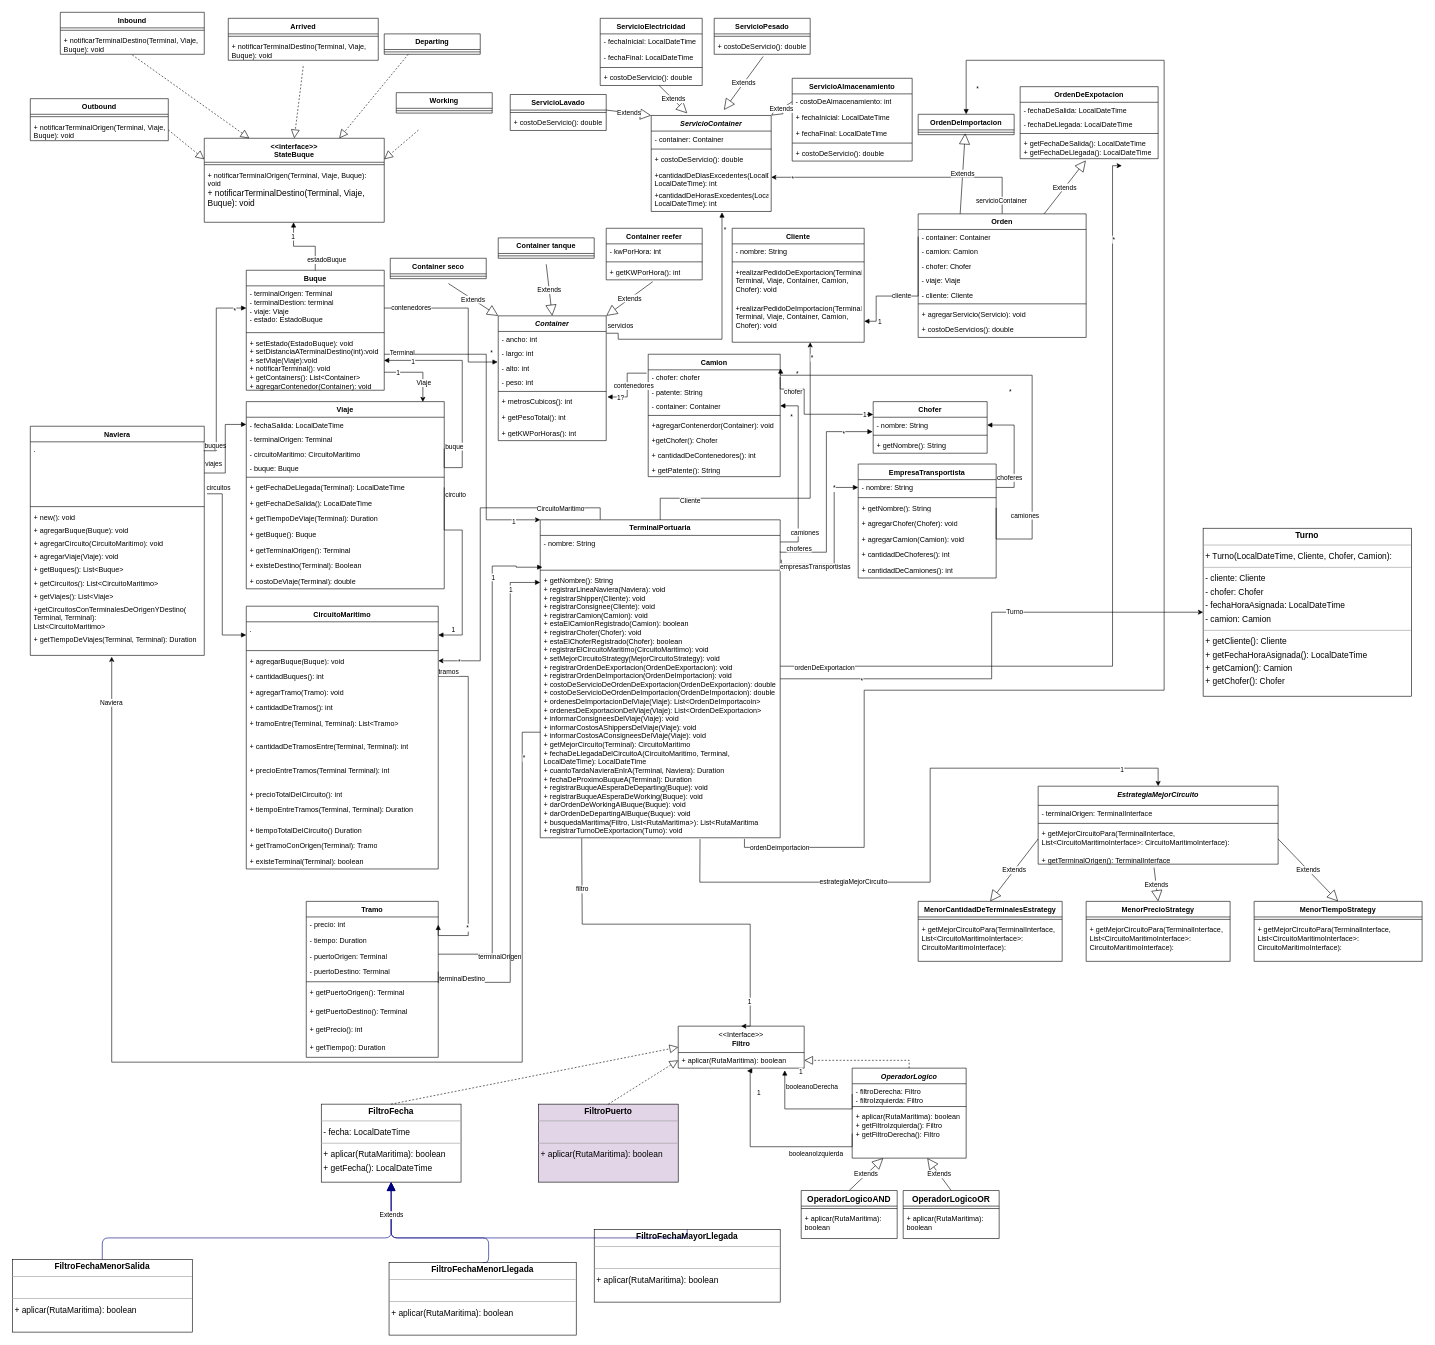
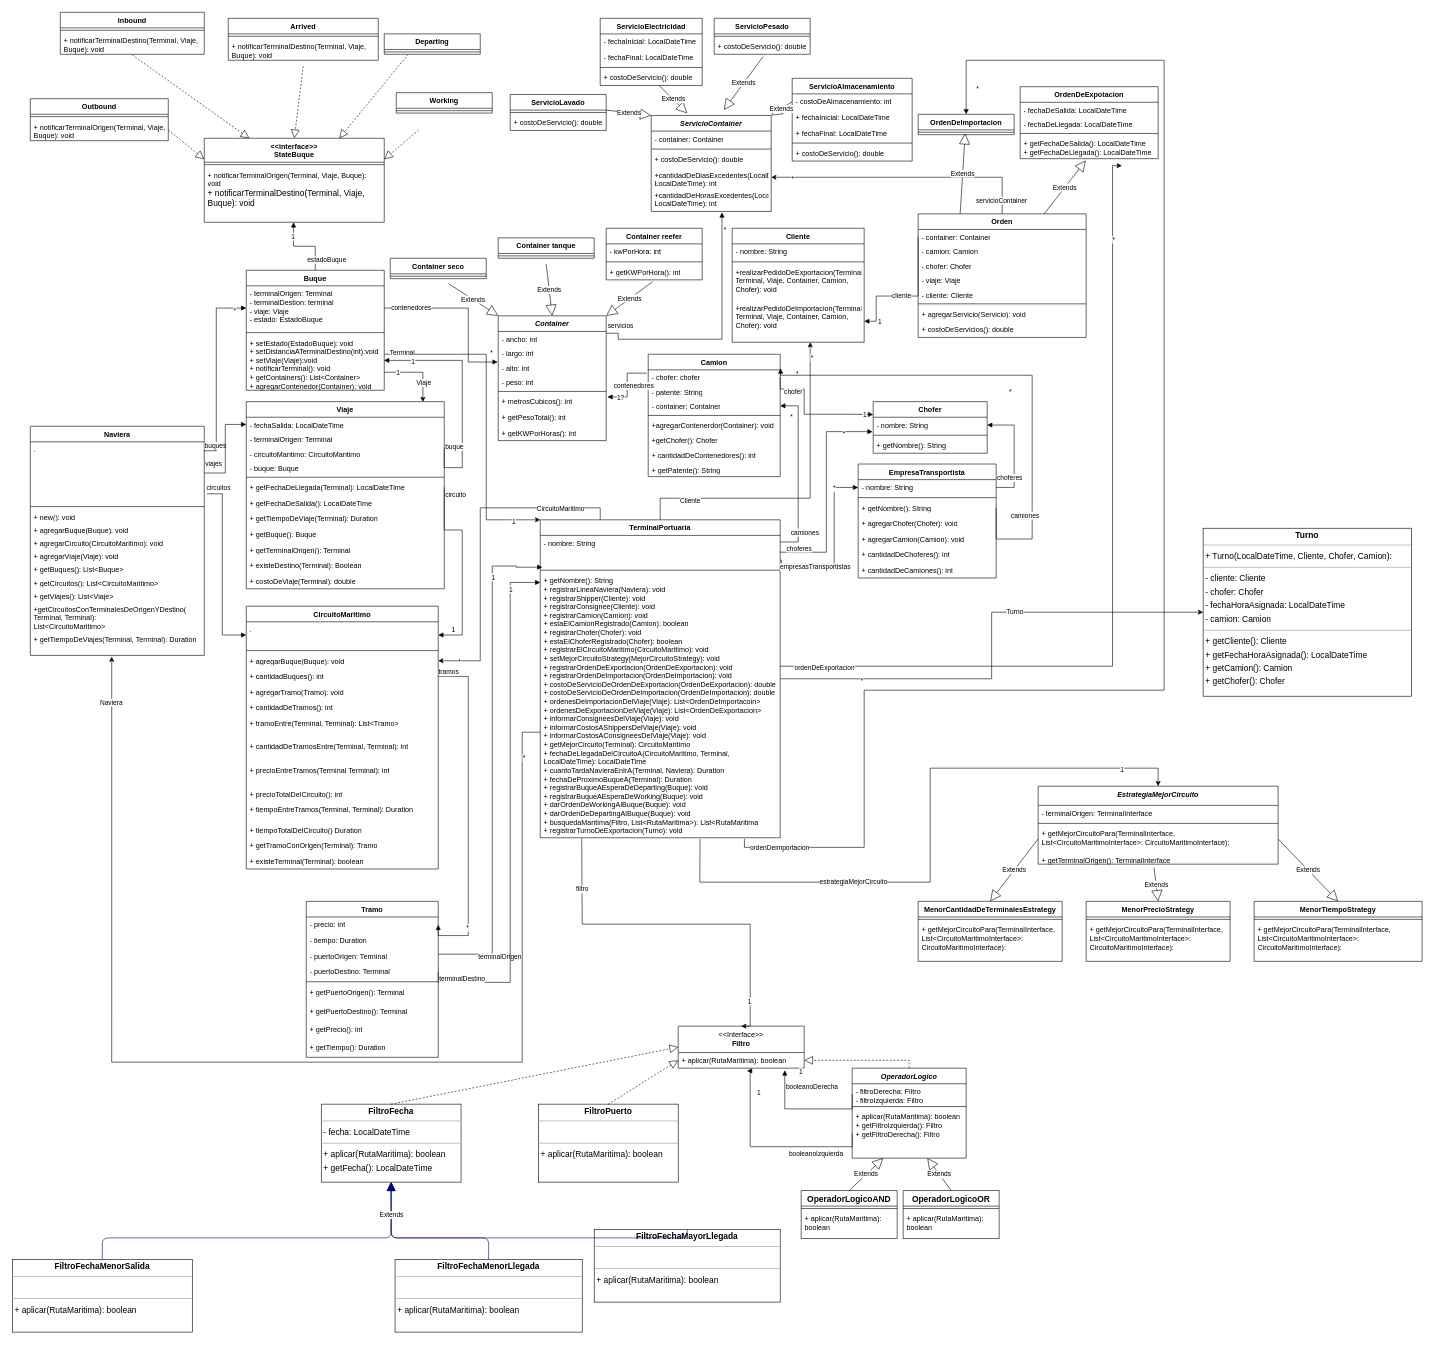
node "FiltroPuerto + aplicar(RutaMaritima): boolean": fillcolor #e1d5e7 -> #ffffff
node "FiltroFechaMenorLlegada + aplicar(RutaMaritima): boolean": moved (483, 1299) -> (489, 1296)
